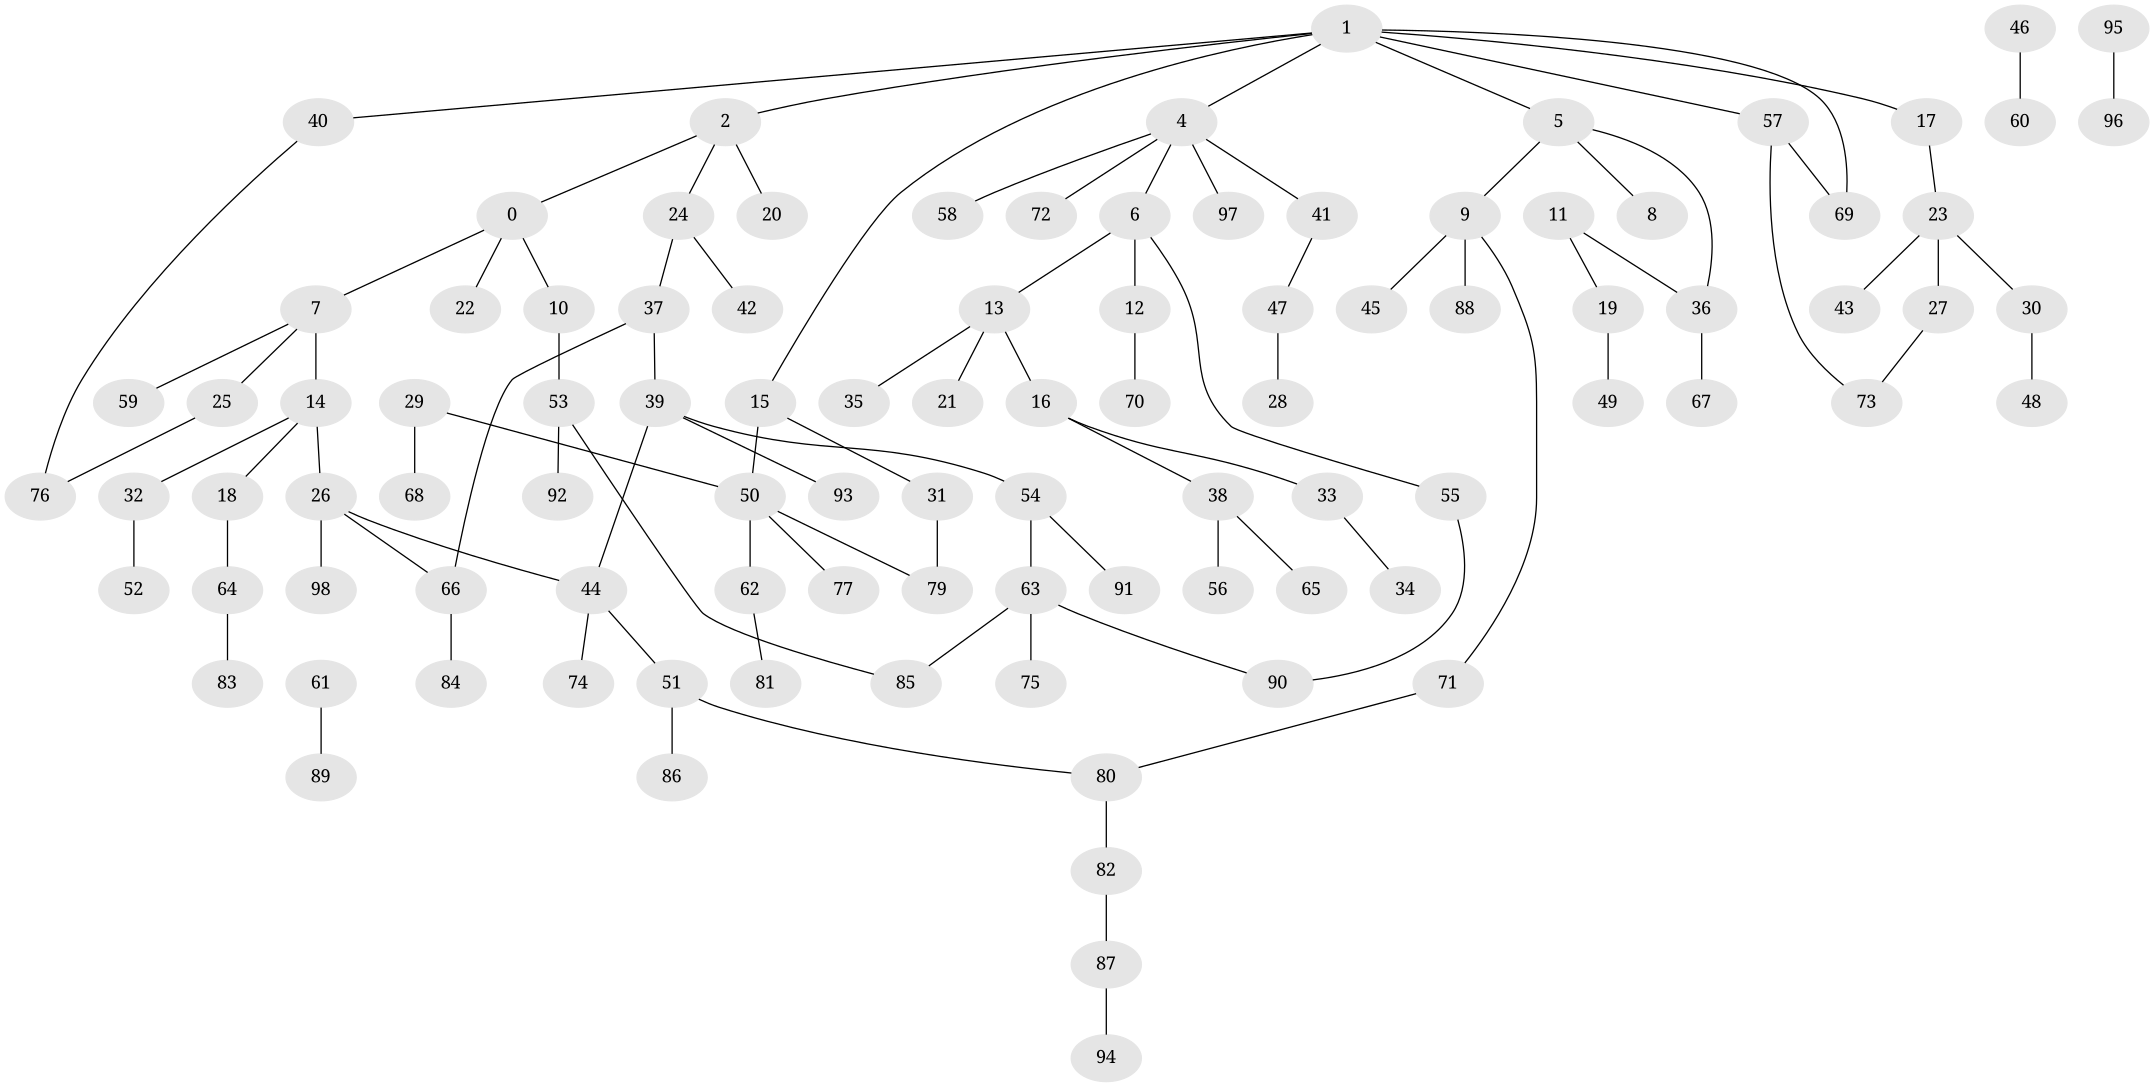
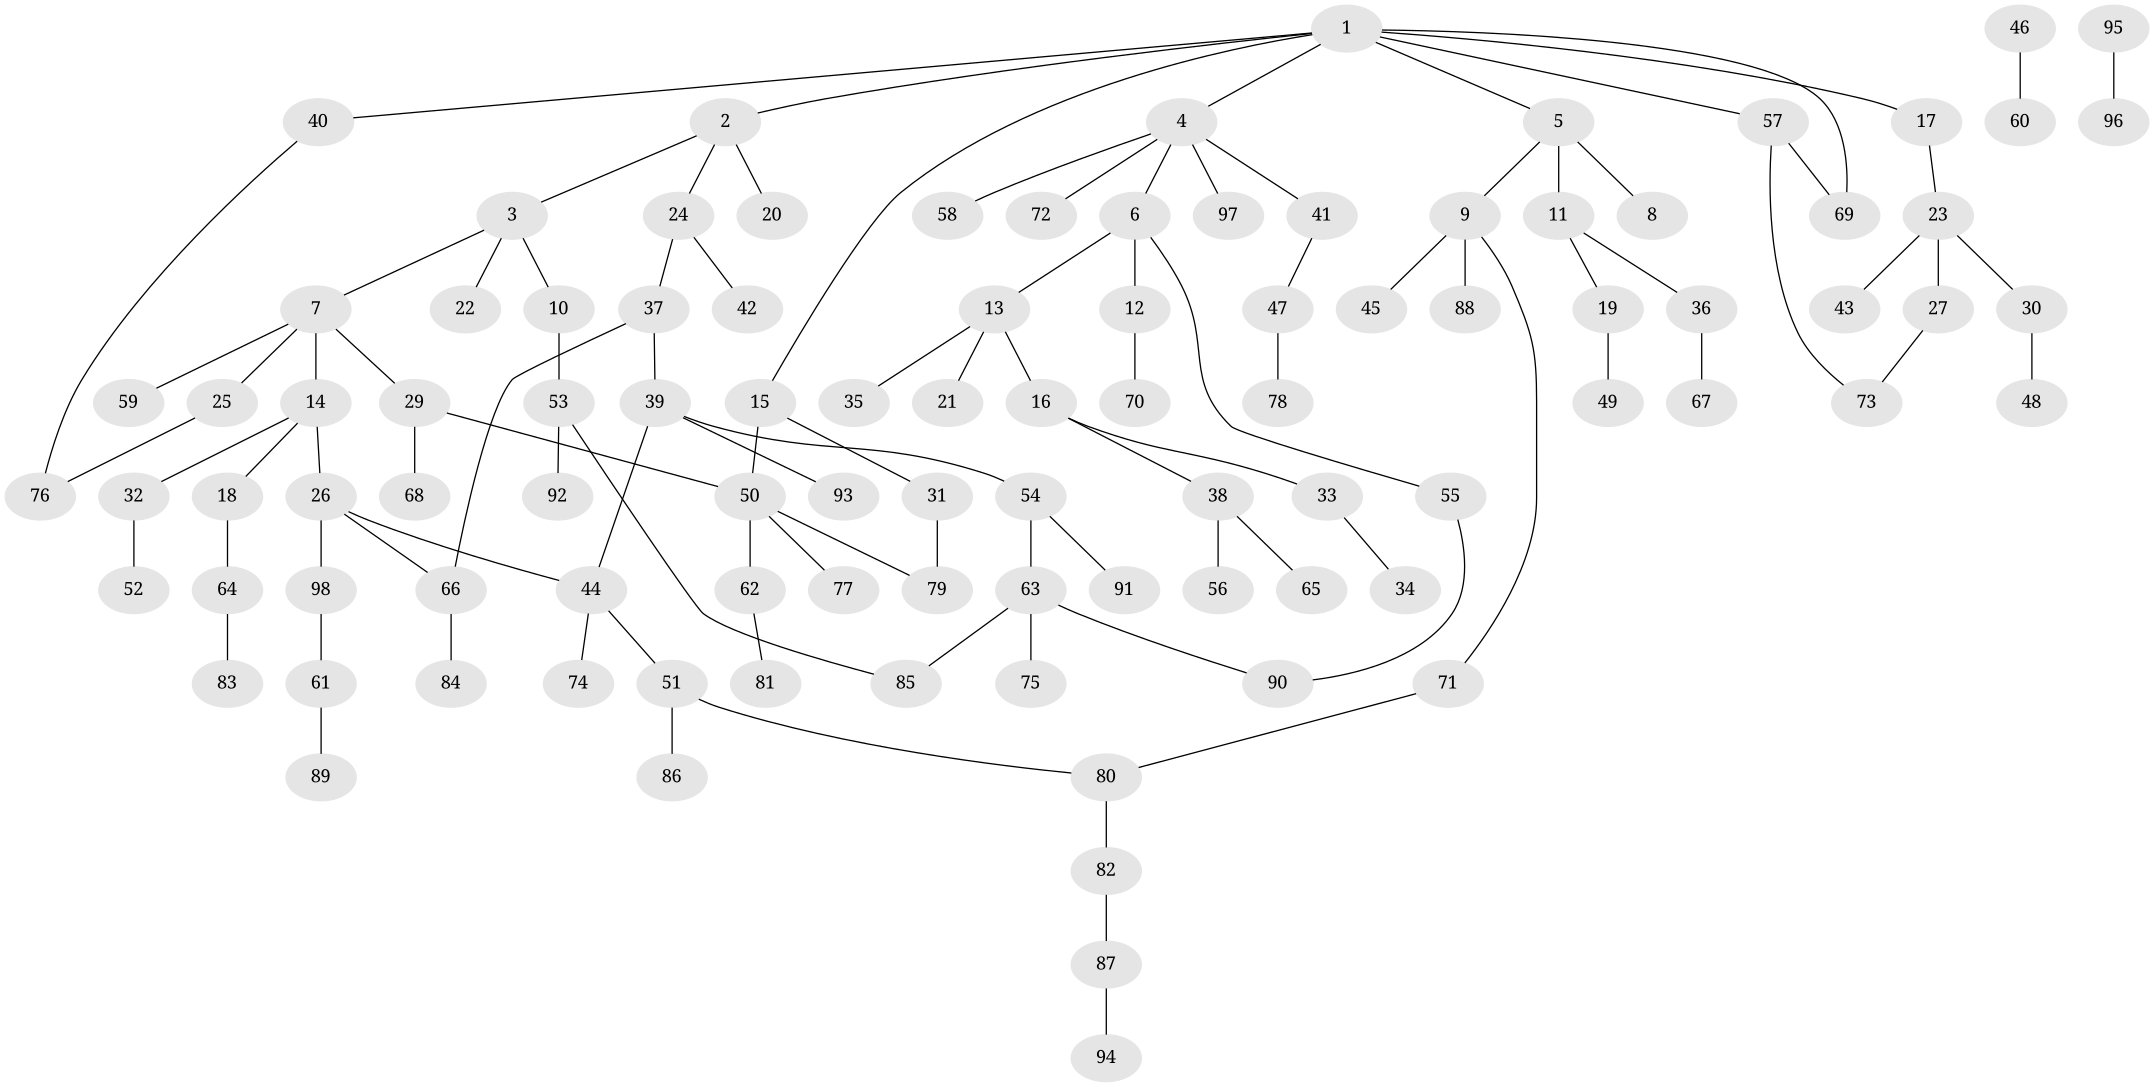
edge "5" -- "36": now "5" -- "11"
node "0": label "0" -> "3"
edge "7" -- "29": added
node "28": label "28" -> "78"
edge "98" -- "61": added
